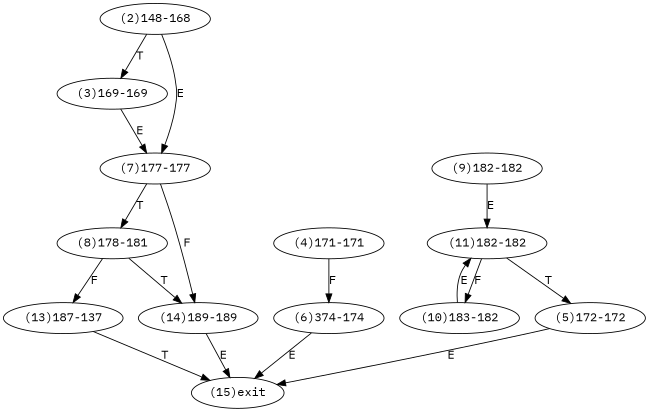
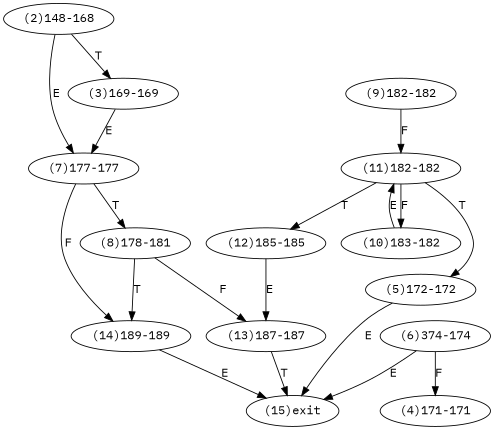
edge "(9)182-182" -> "(11)182-182": label "E" -> "F"
node "(12)185-185": added
edge "(4)171-171" -> "(6)374-174": reversed
node "(13)187-137": label "(13)187-137" -> "(13)187-187"
